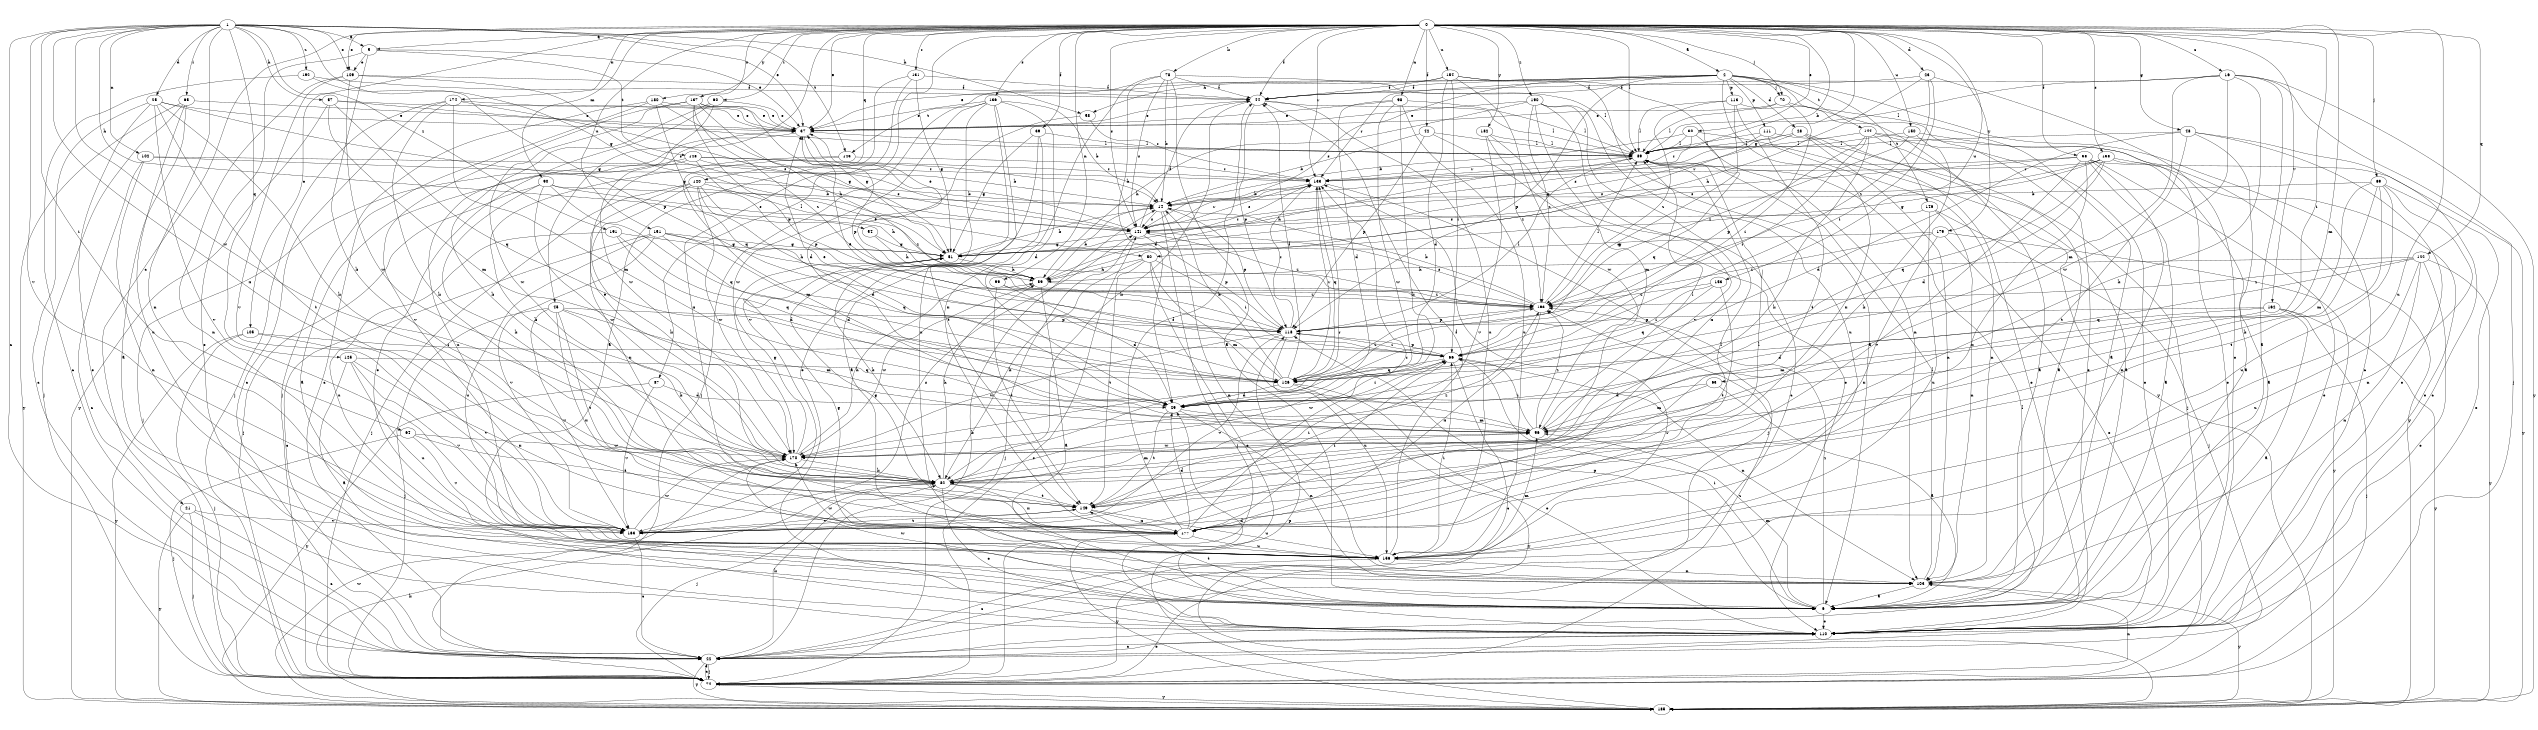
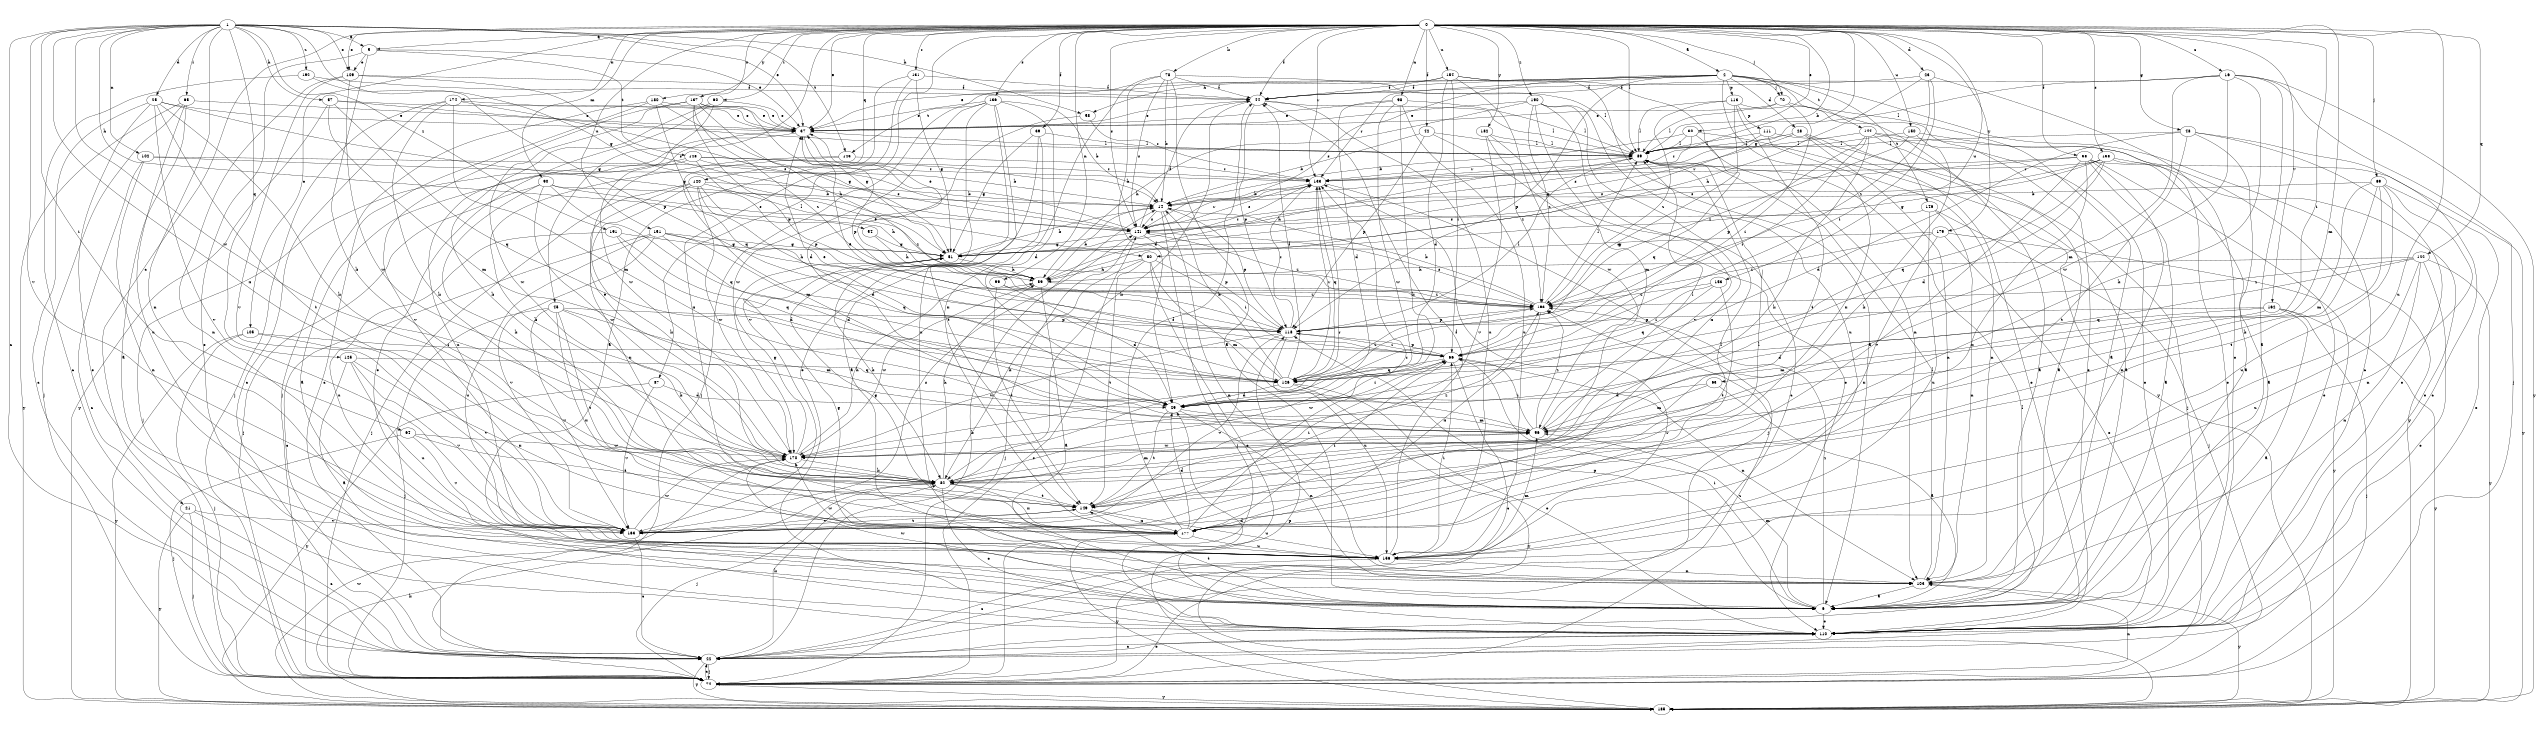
edge "2" -> "111": now "113" -> "111"
